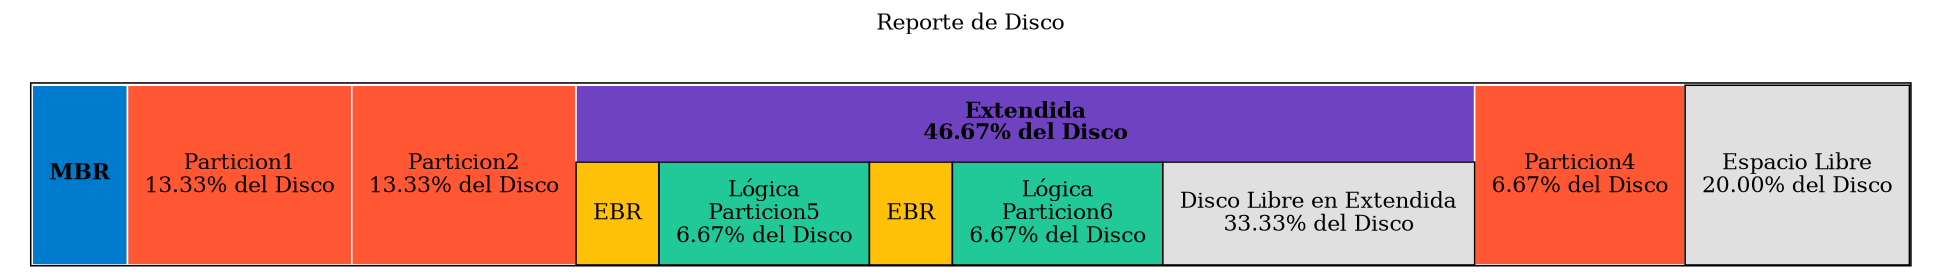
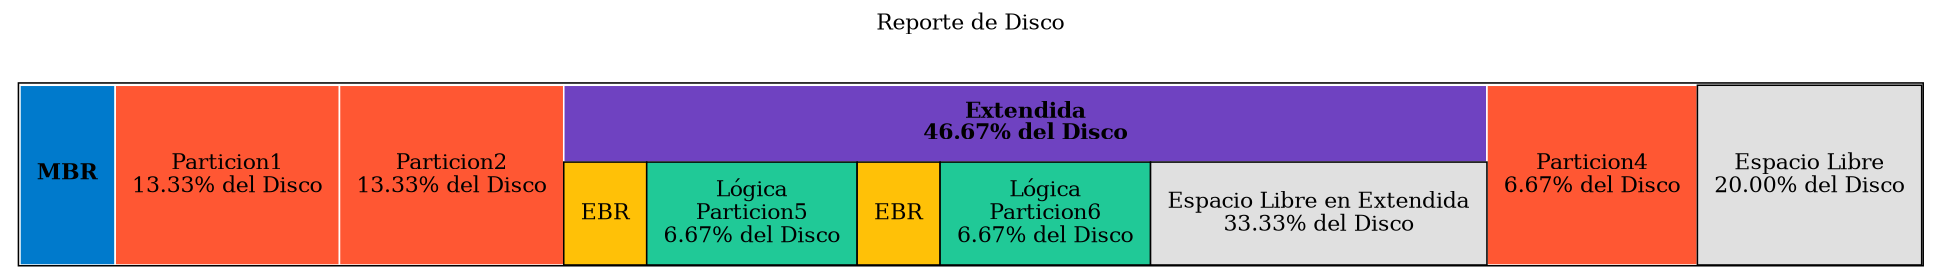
node "MBR": text "Disco Libre en Extendida" -> "Espacio Libre en Extendida"
